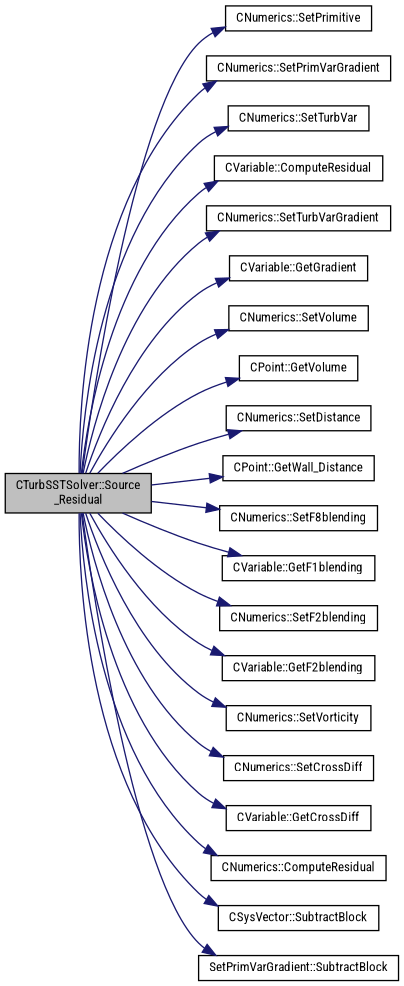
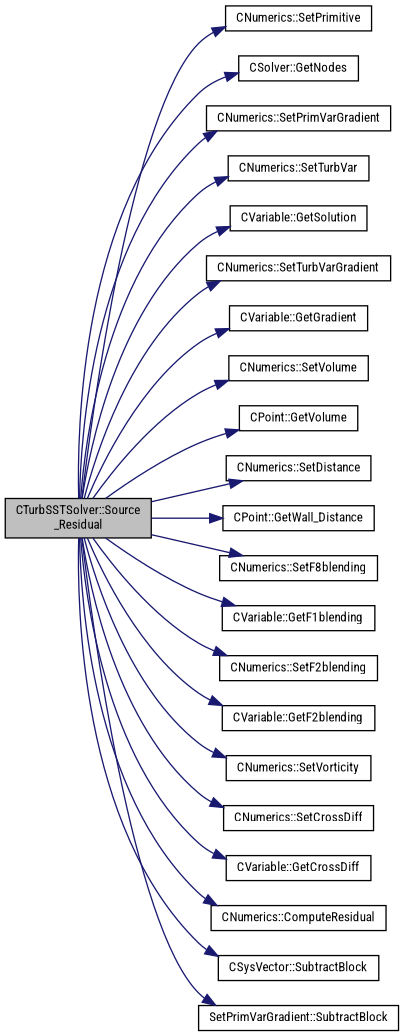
node "CSolver::GetNodes": added
node "CVariable::ComputeResidual": label "CVariable::ComputeResidual" -> "CVariable::GetSolution"
